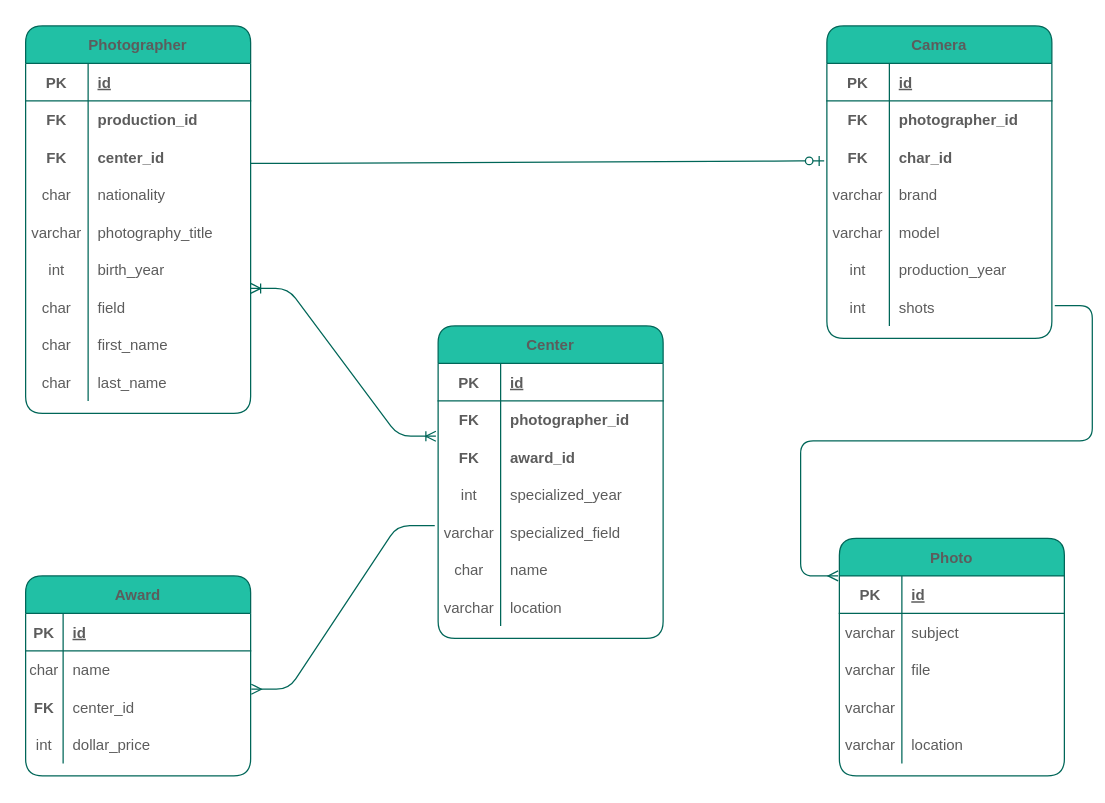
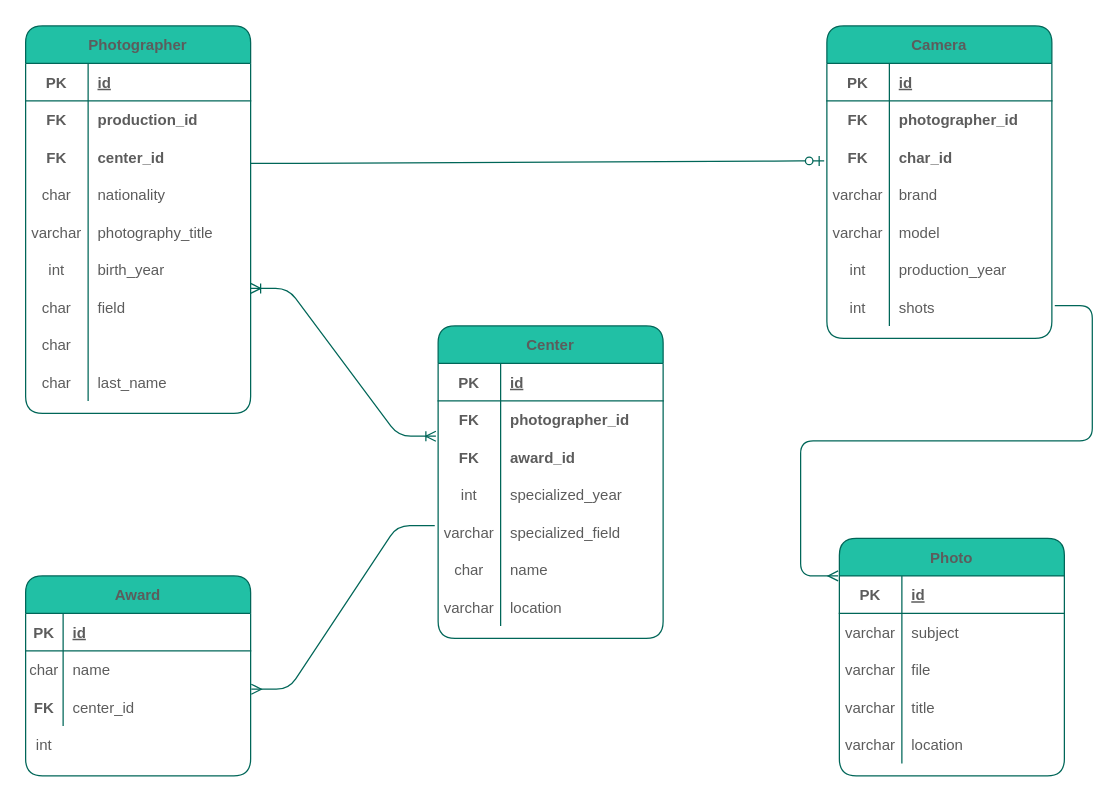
node "first_name": removed
node "title": added
node "dollar_price": removed
